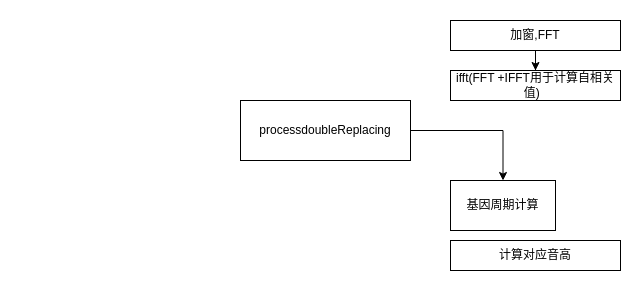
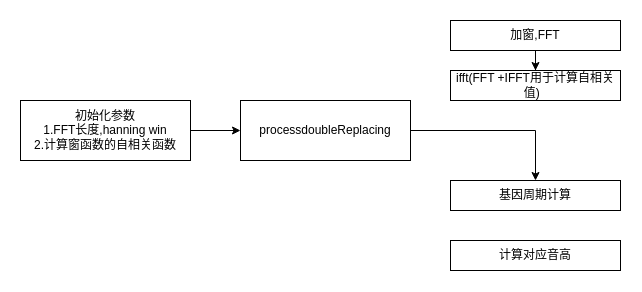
node "初始化参数 1.FFT长度,hanning win 2.计算窗函数的自相关函数": added
edge "初始化参数 1.FFT长度,hanning win 2.计算窗函数的自相关函数" -> "processdoubleReplacing": added
node "基因周期计算": size 105x50 -> 170x30
